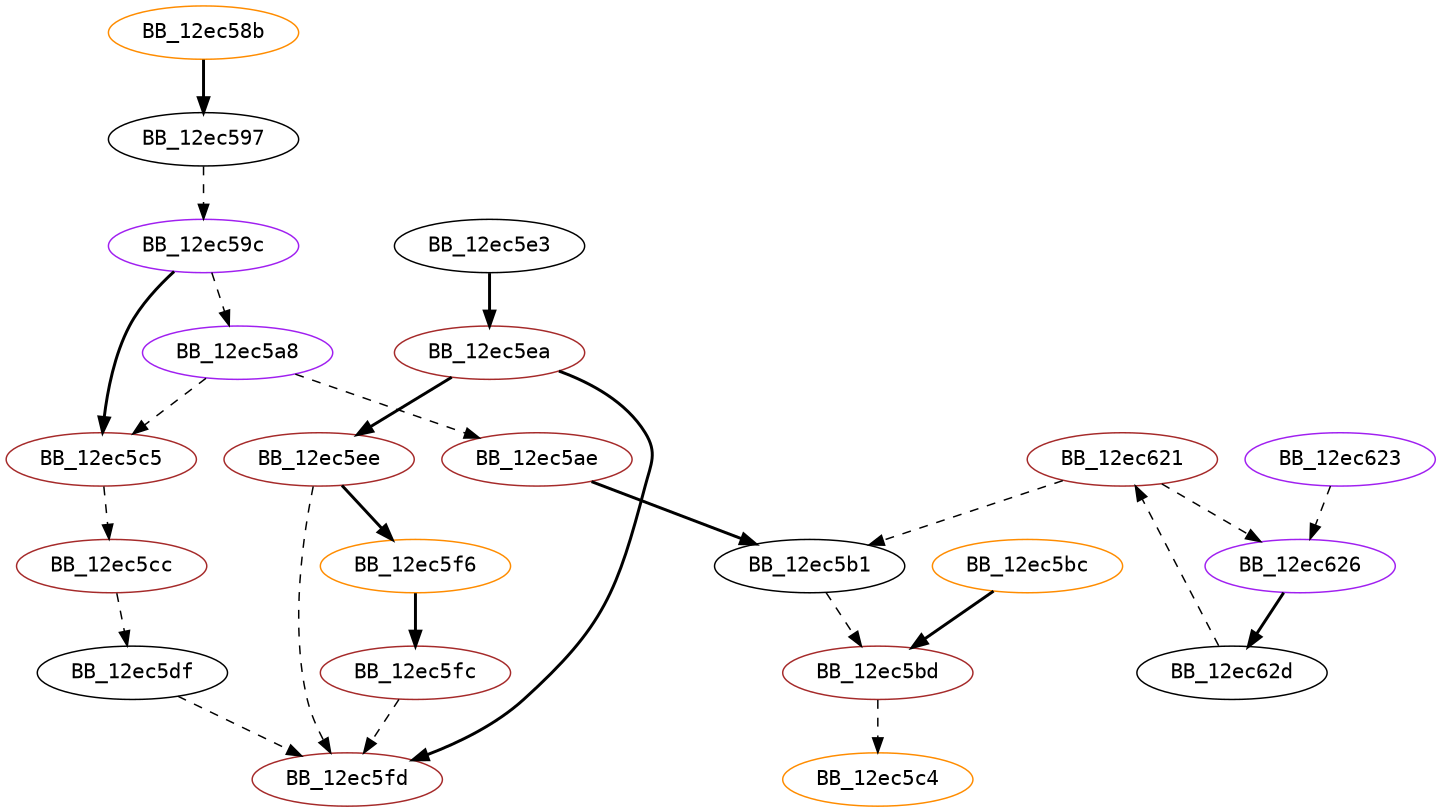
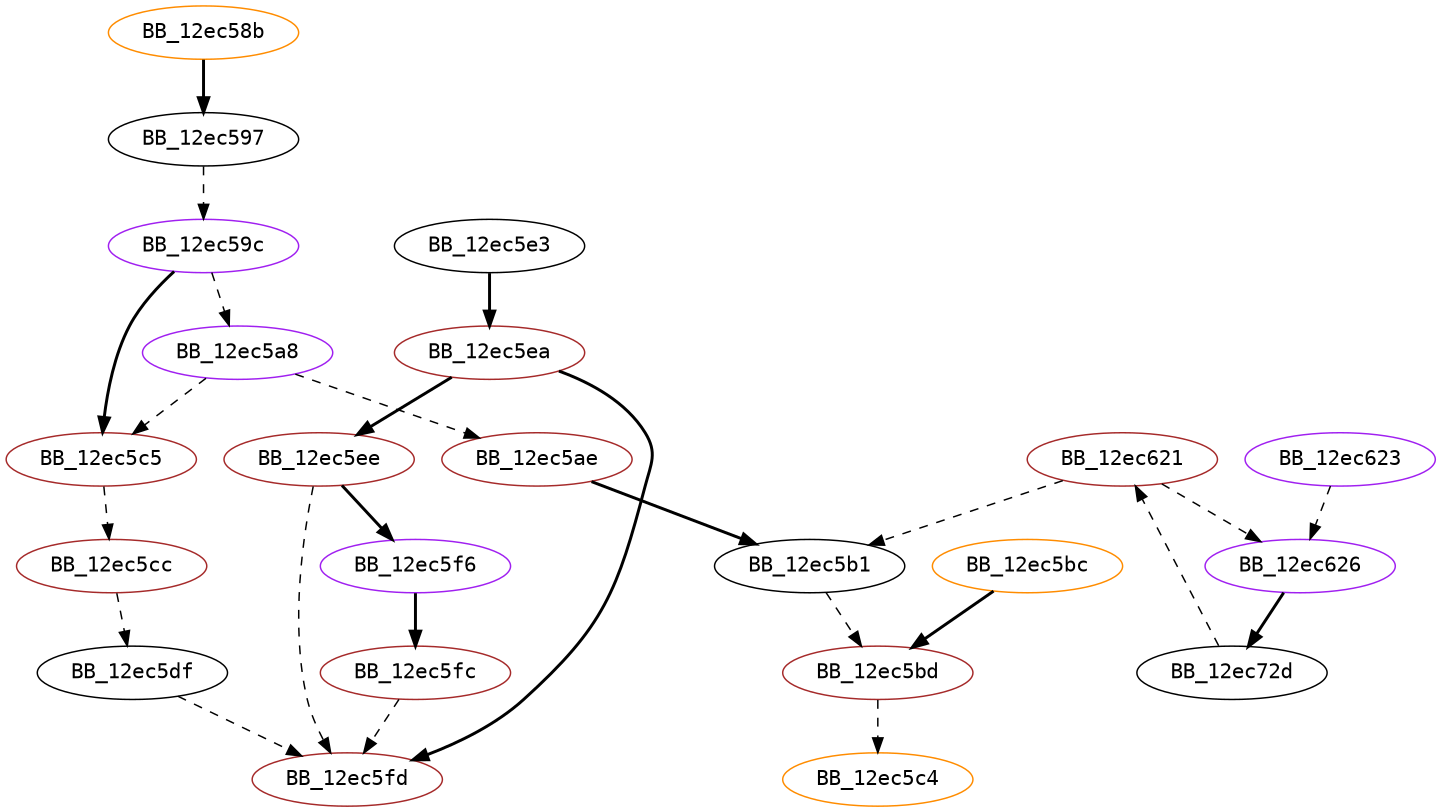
node "BB_12ec5f6": color darkorange -> purple
node "BB_12ec62d": label "BB_12ec62d" -> "BB_12ec72d"
